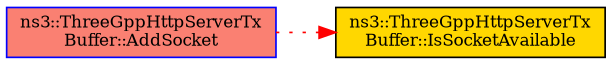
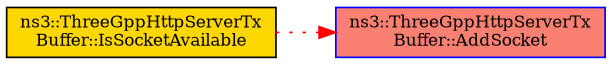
edge "ns3::ThreeGppHttpServerTx Buffer::AddSocket" -> "ns3::ThreeGppHttpServerTx Buffer::IsSocketAvailable": reversed
